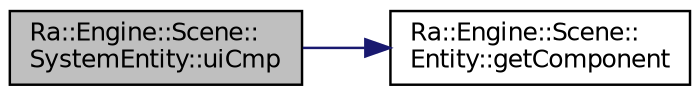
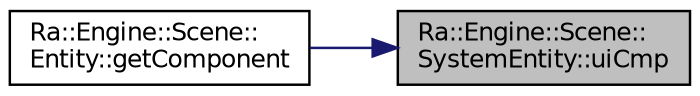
edge "Ra::Engine::Scene:: SystemEntity::uiCmp" -> "Ra::Engine::Scene:: Entity::getComponent": reversed
